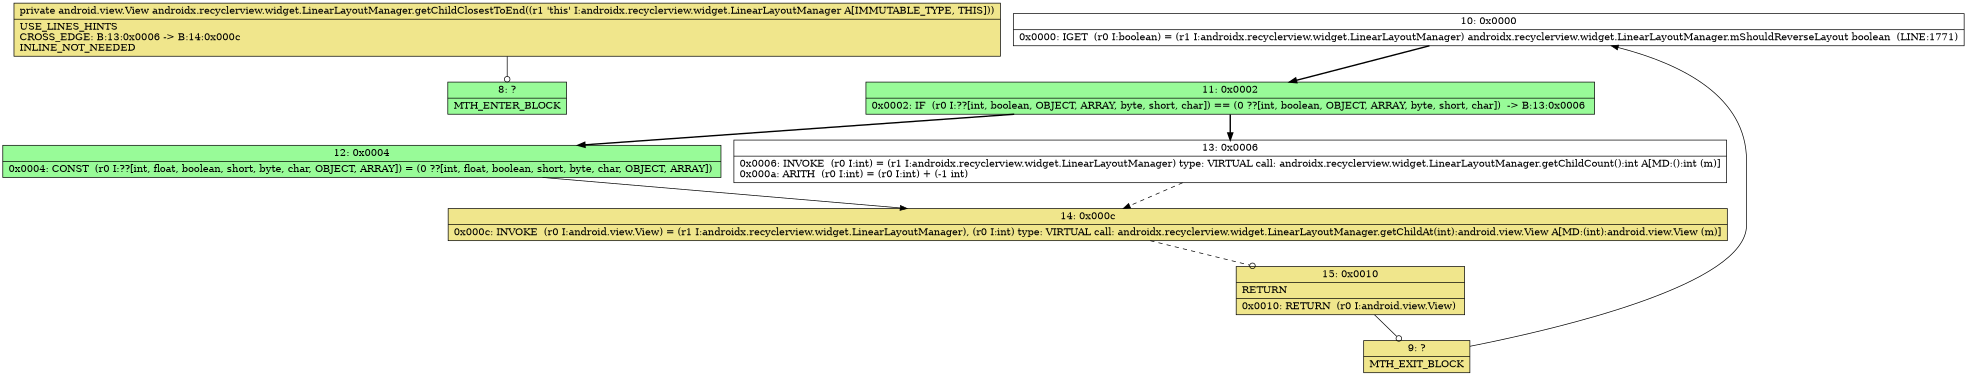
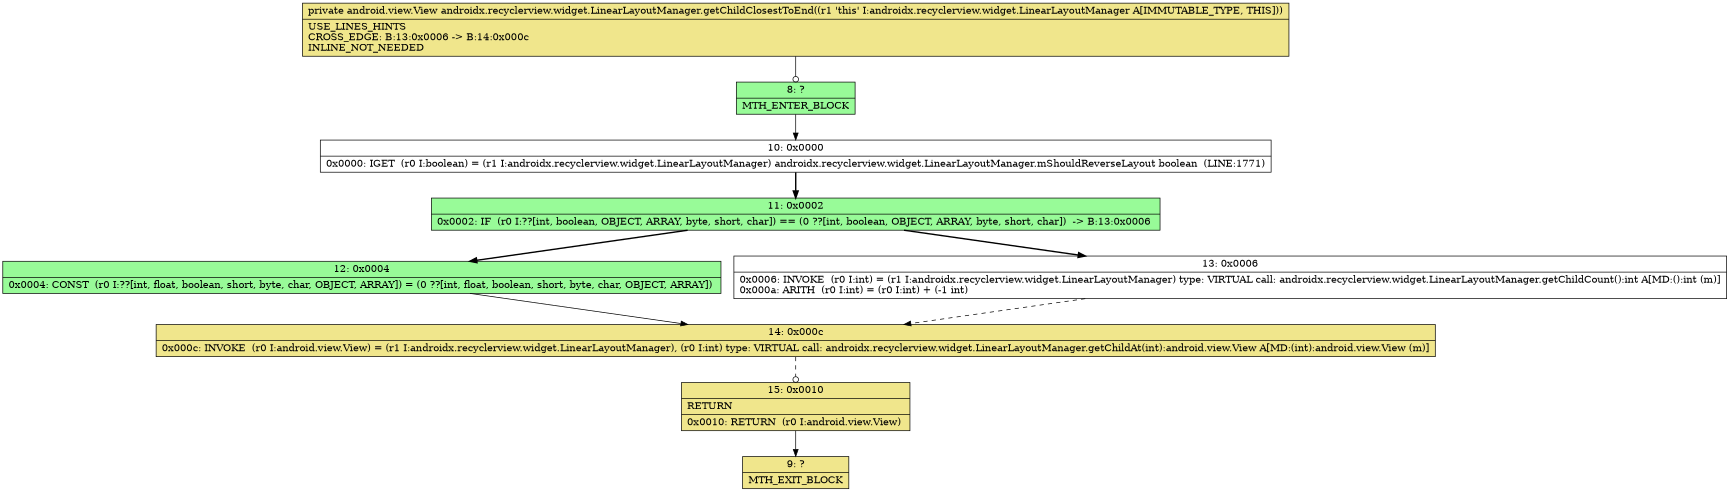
edge "9: ?" -> "10: 0x0000": now "8: ?" -> "10: 0x0000"
edge "15: 0x0010" -> "9: ?": arrowhead odot -> normal
